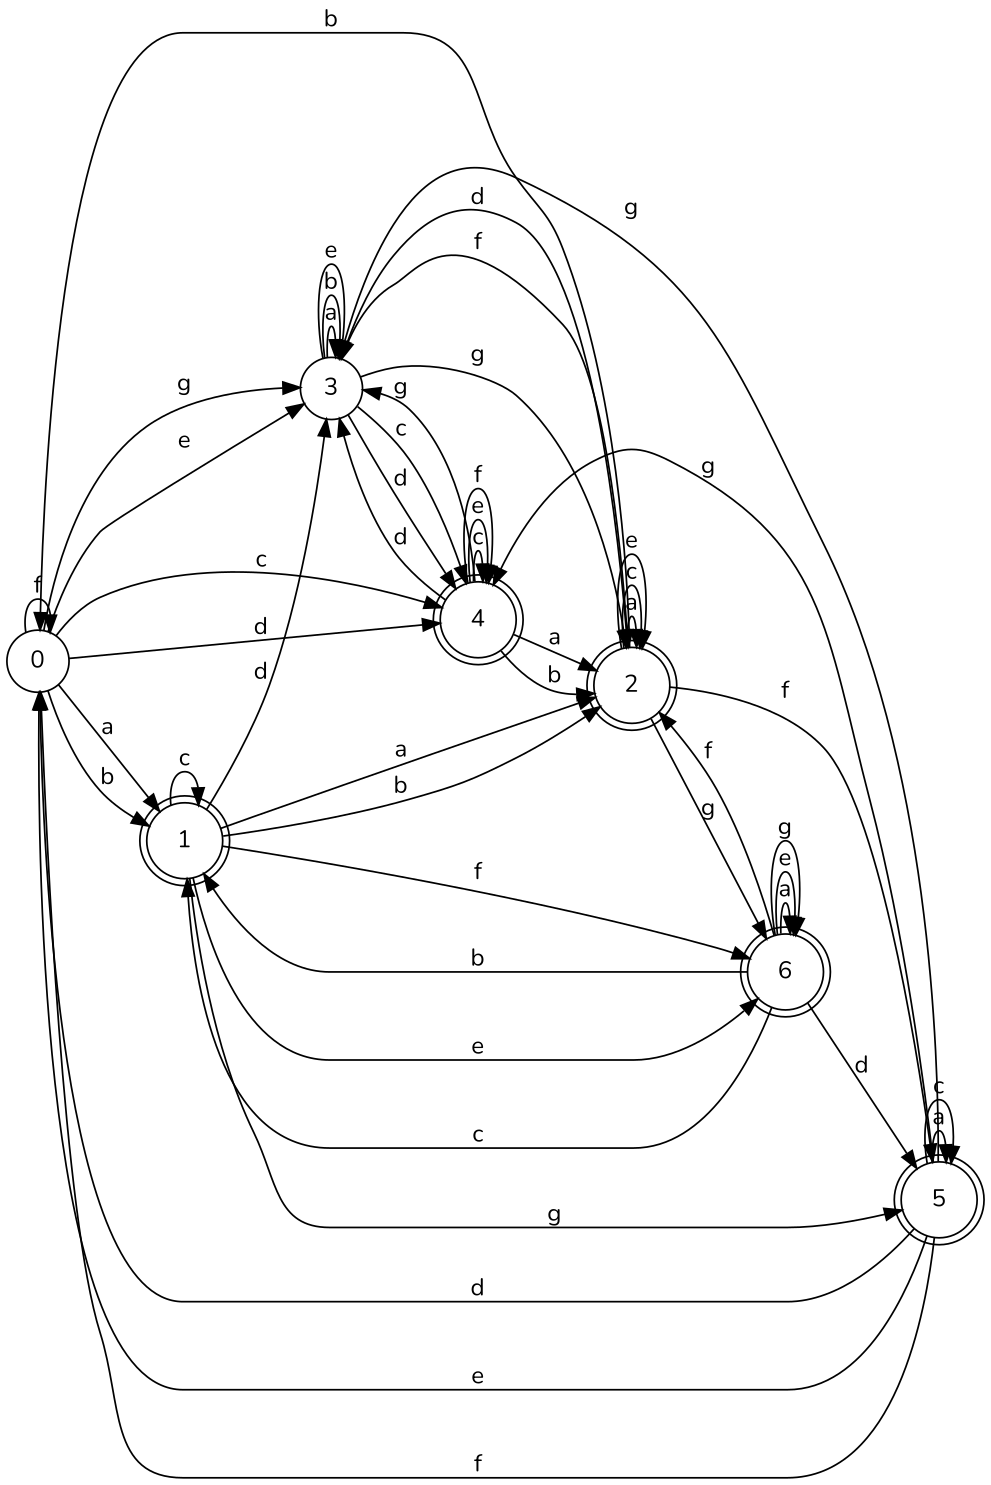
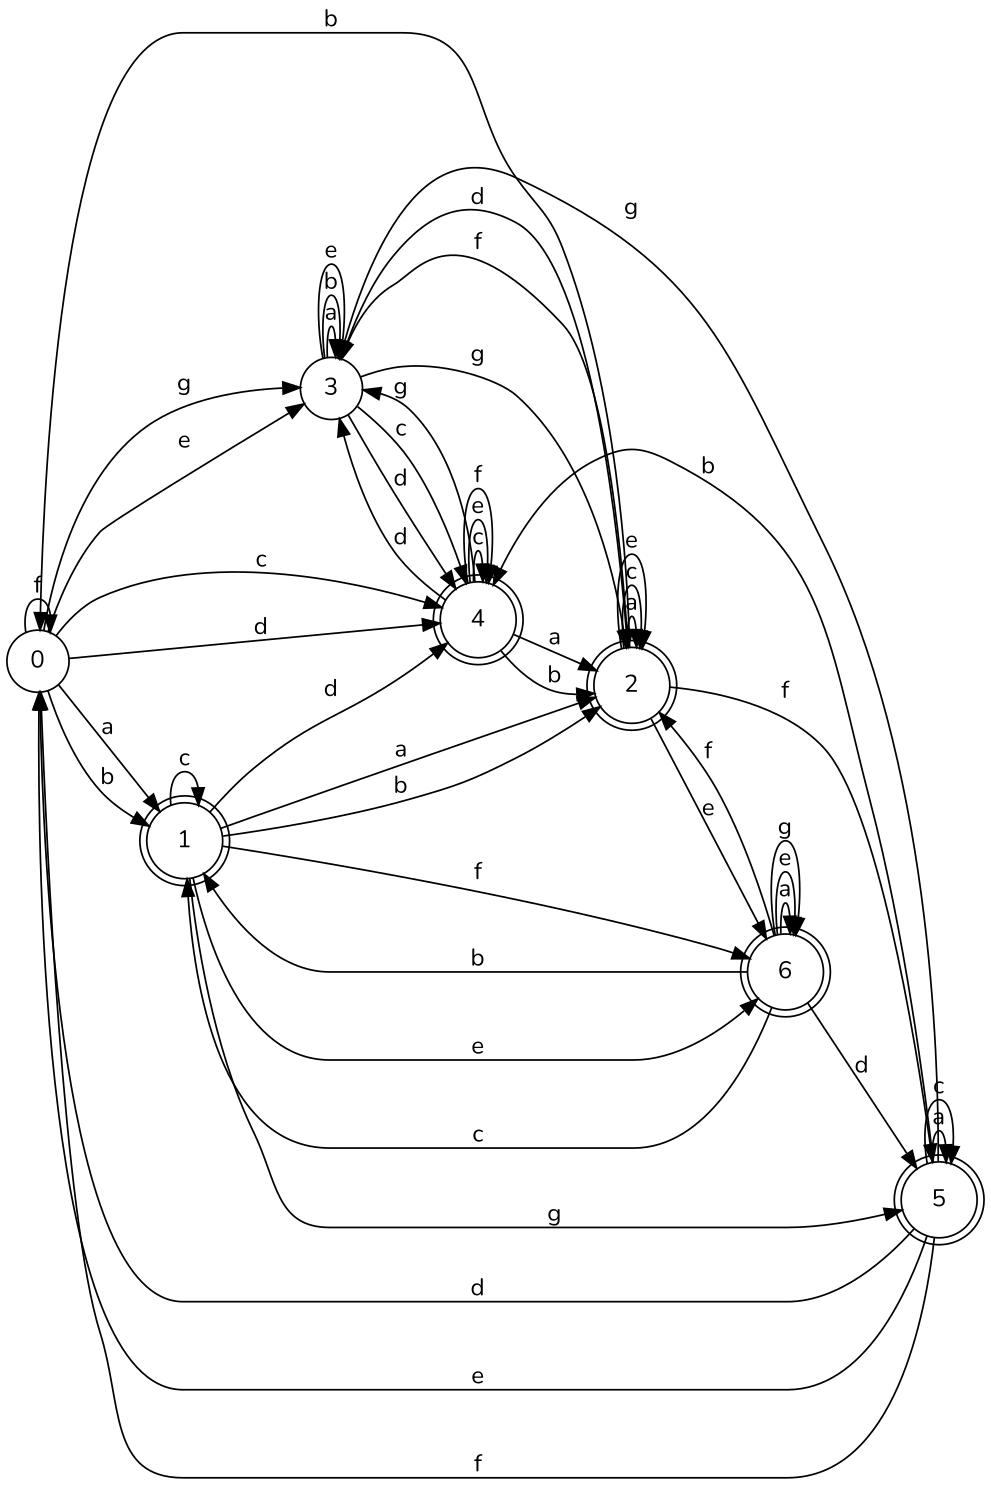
edge "5" -> "4": label "g" -> "b"
edge "1" -> "3": now "1" -> "4"
edge "2" -> "6": label "g" -> "e"
